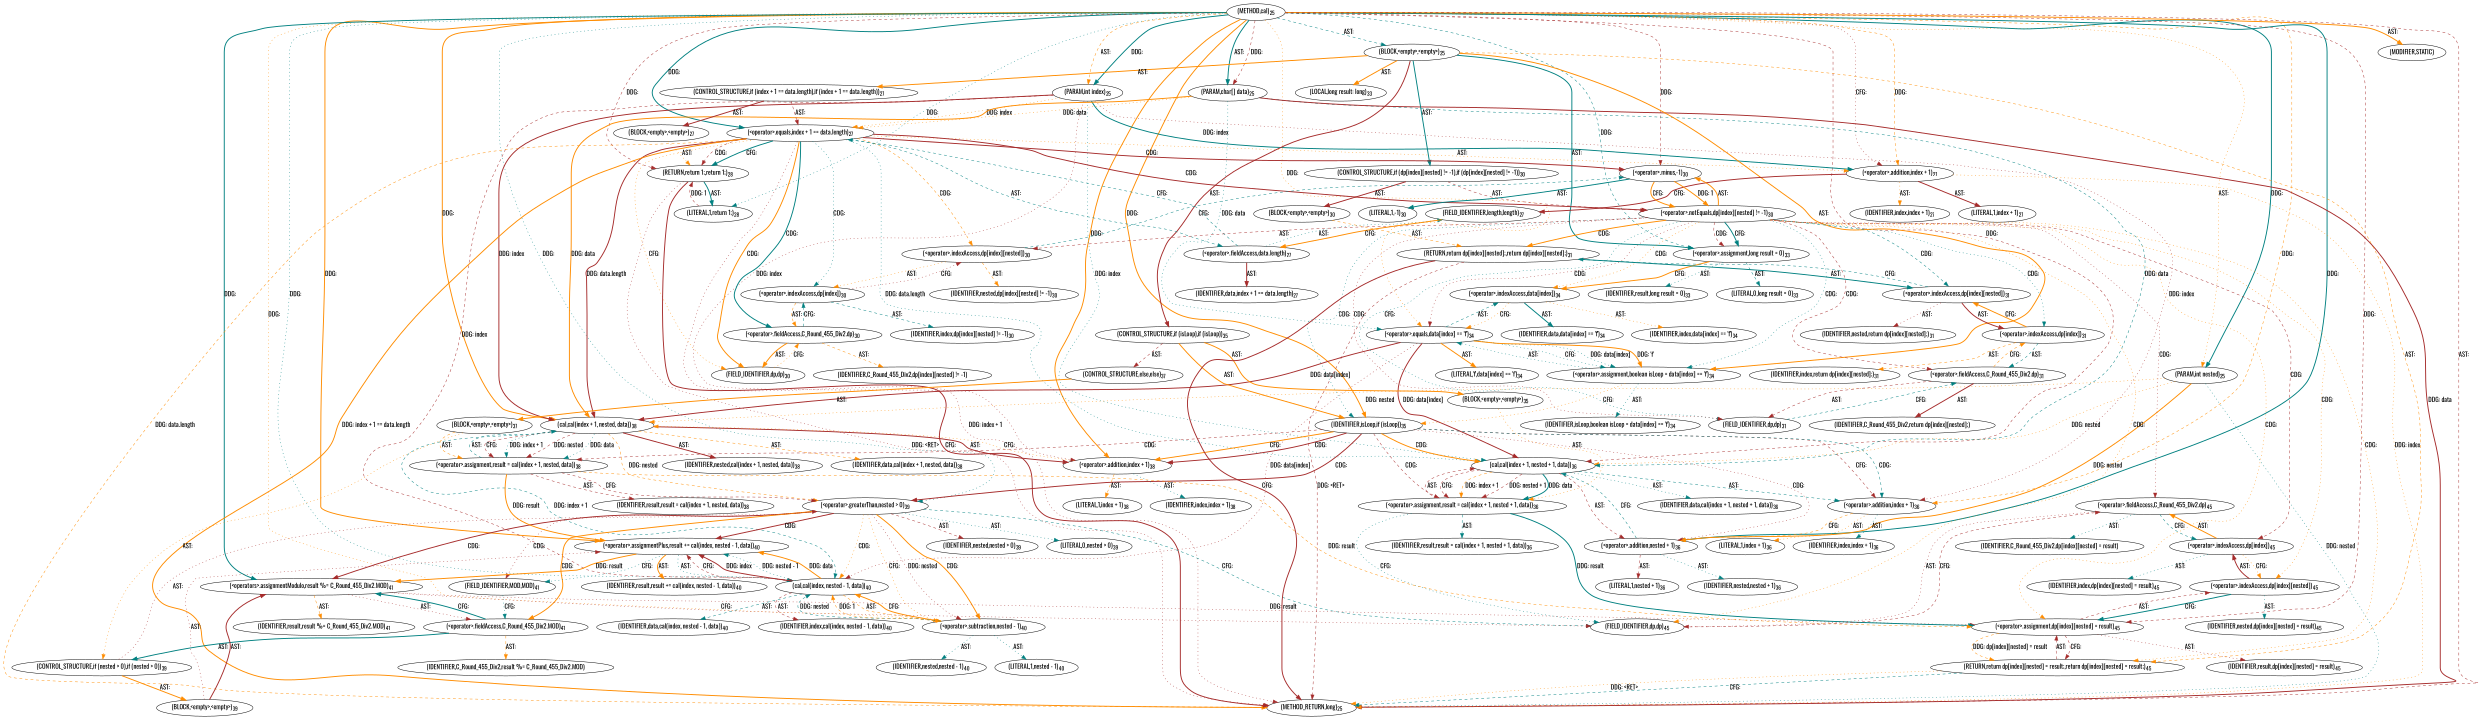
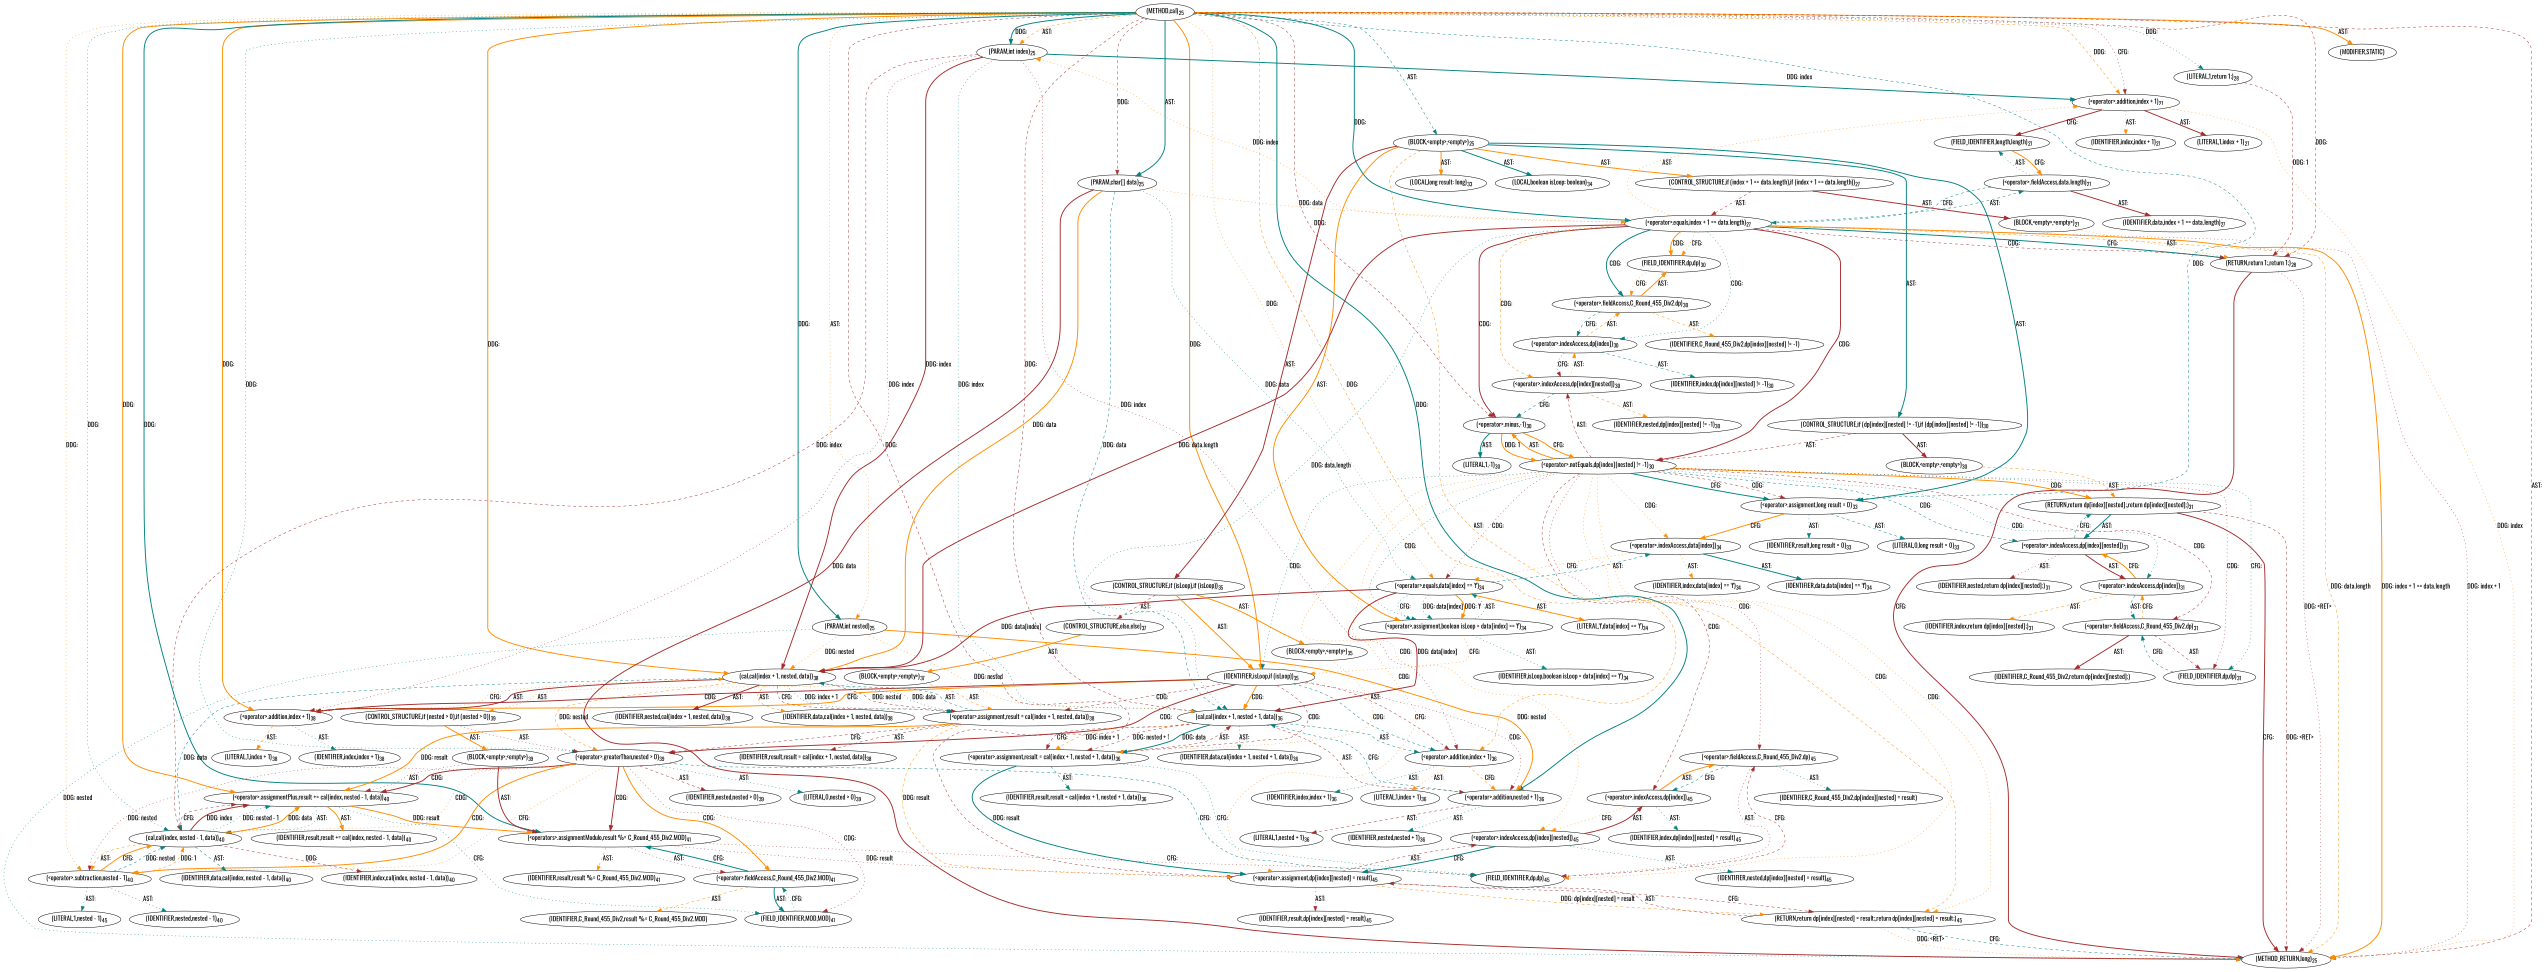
edge "(PARAM,int index)" -> "(<operator>.equals,index + 1 == data.length)": reversed
node "(LOCAL,boolean isLoop: boolean)": added
edge "(RETURN,return 1;,return 1;)" -> "(LITERAL,1,return 1;)": removed, label "AST:"
edge "(cal,cal(index + 1, nested, data))" -> "(cal,cal(index, nested - 1, data))": label "DDG: index + 1" -> "DDG: data"
edge "(<operator>.equals,data[index] == 'f')" -> "(cal,cal(index, nested - 1, data))": removed, label "DDG: data[index]"
edge "(cal,cal(index, nested - 1, data))" -> "(IDENTIFIER,index,cal(index, nested - 1, data))": label "AST: " -> "DDG: "
edge "(<operator>.fieldAccess,C_Round_455_Div2.MOD)" -> "(CONTROL_STRUCTURE,if (nested > 0),if (nested > 0))": now "(<operator>.fieldAccess,C_Round_455_Div2.MOD)" -> "(FIELD_IDENTIFIER,MOD,MOD)"
node "(LITERAL,1,nested - 1)": text "40" -> "45"
